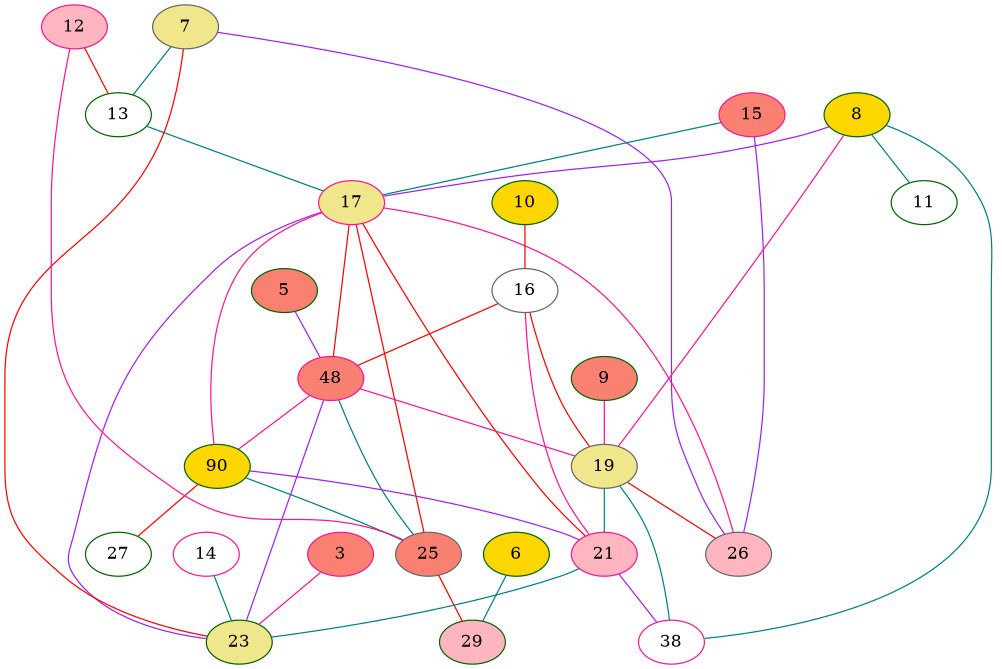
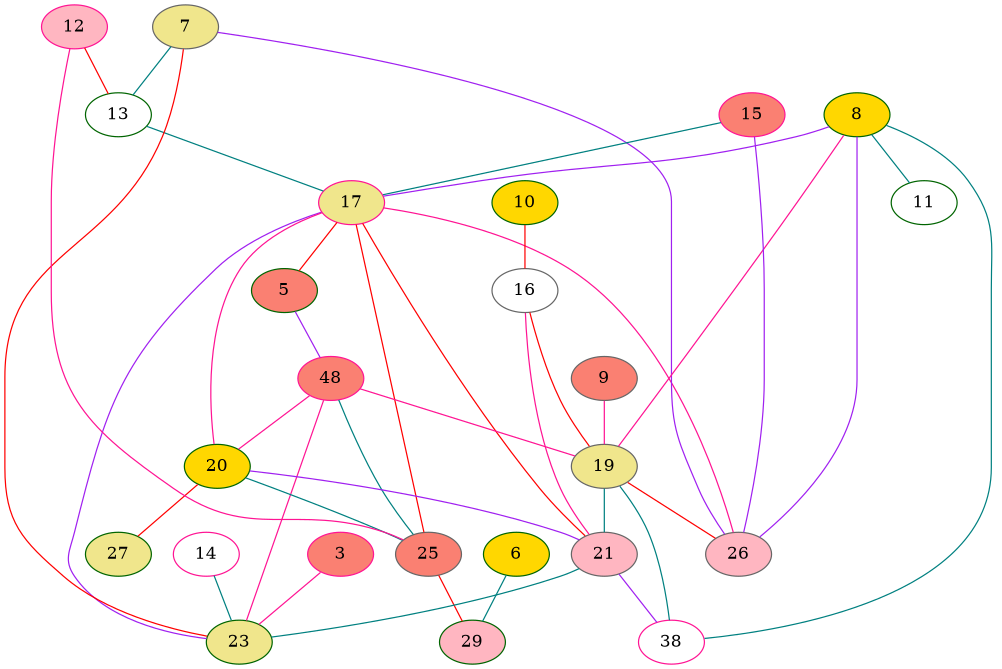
edge "17" -- "48": now "17" -- "5"
edge "16" -- "48": removed
edge "8" -- "26": added
node "9": color darkgreen -> gray40
node "90": label "90" -> "20"
edge "48" -- "23": color purple -> deeppink
node "27": fillcolor white -> khaki
node "21": color deeppink -> gray40
